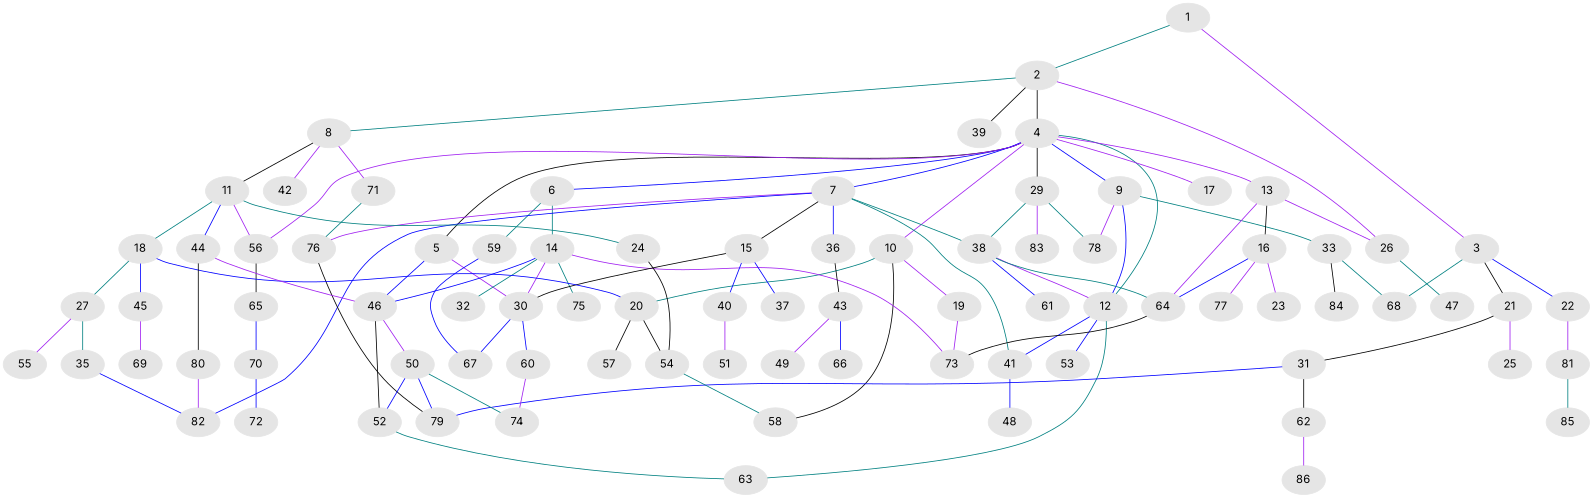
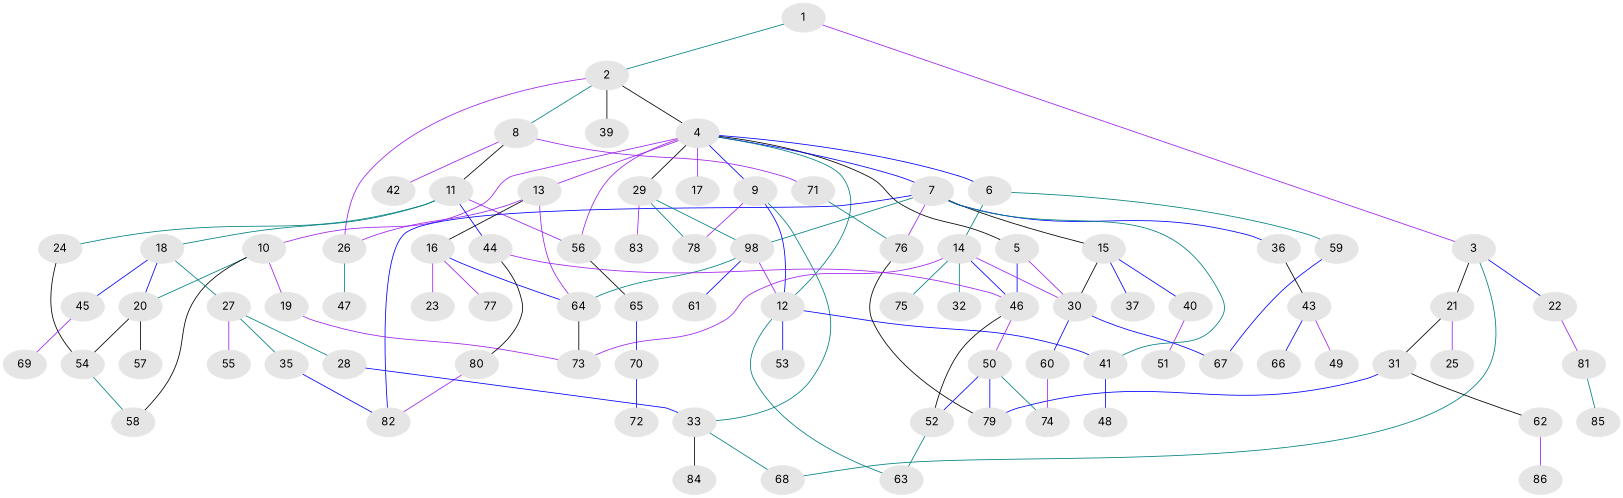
node "38": label "38" -> "98"
node "28": added
